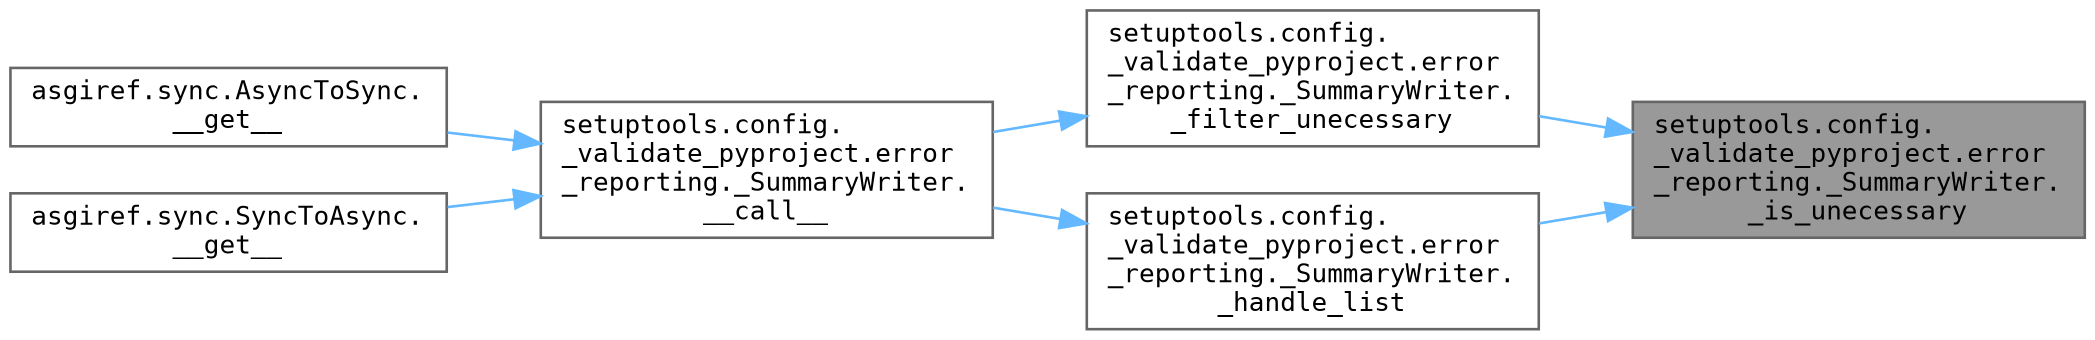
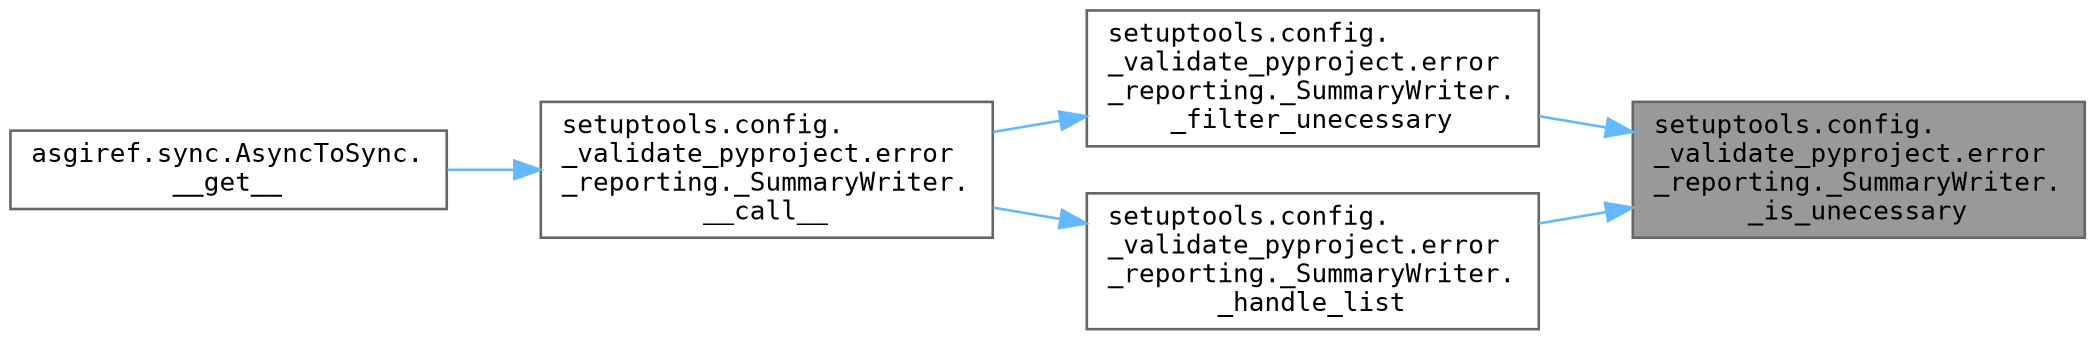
node "asgiref.sync.SyncToAsync. __get__": removed
